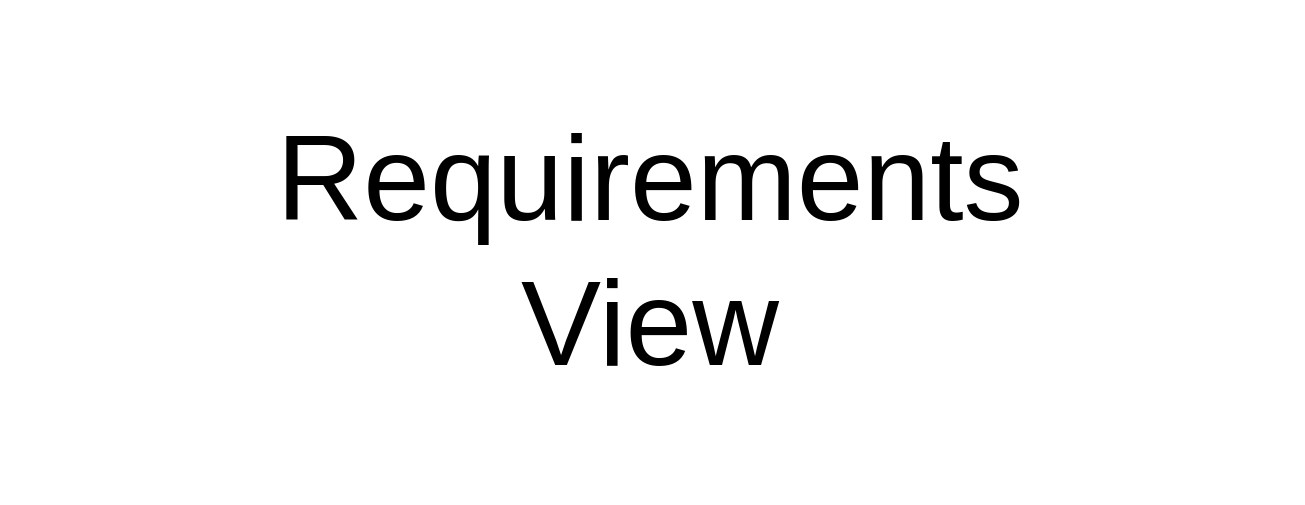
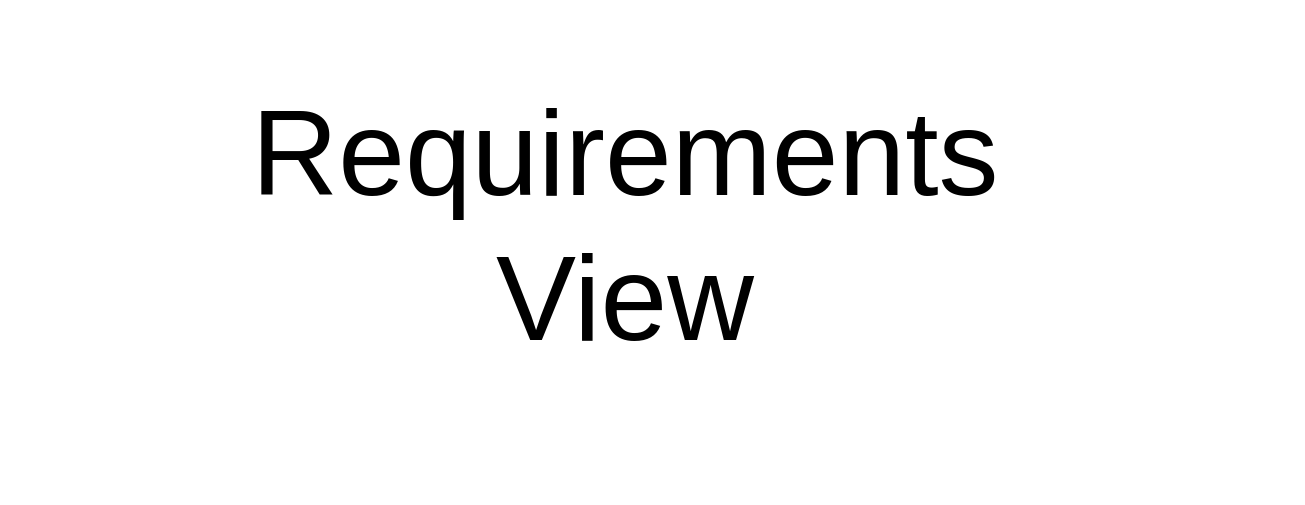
node "Requirements View": moved (651, 251) -> (626, 226)
